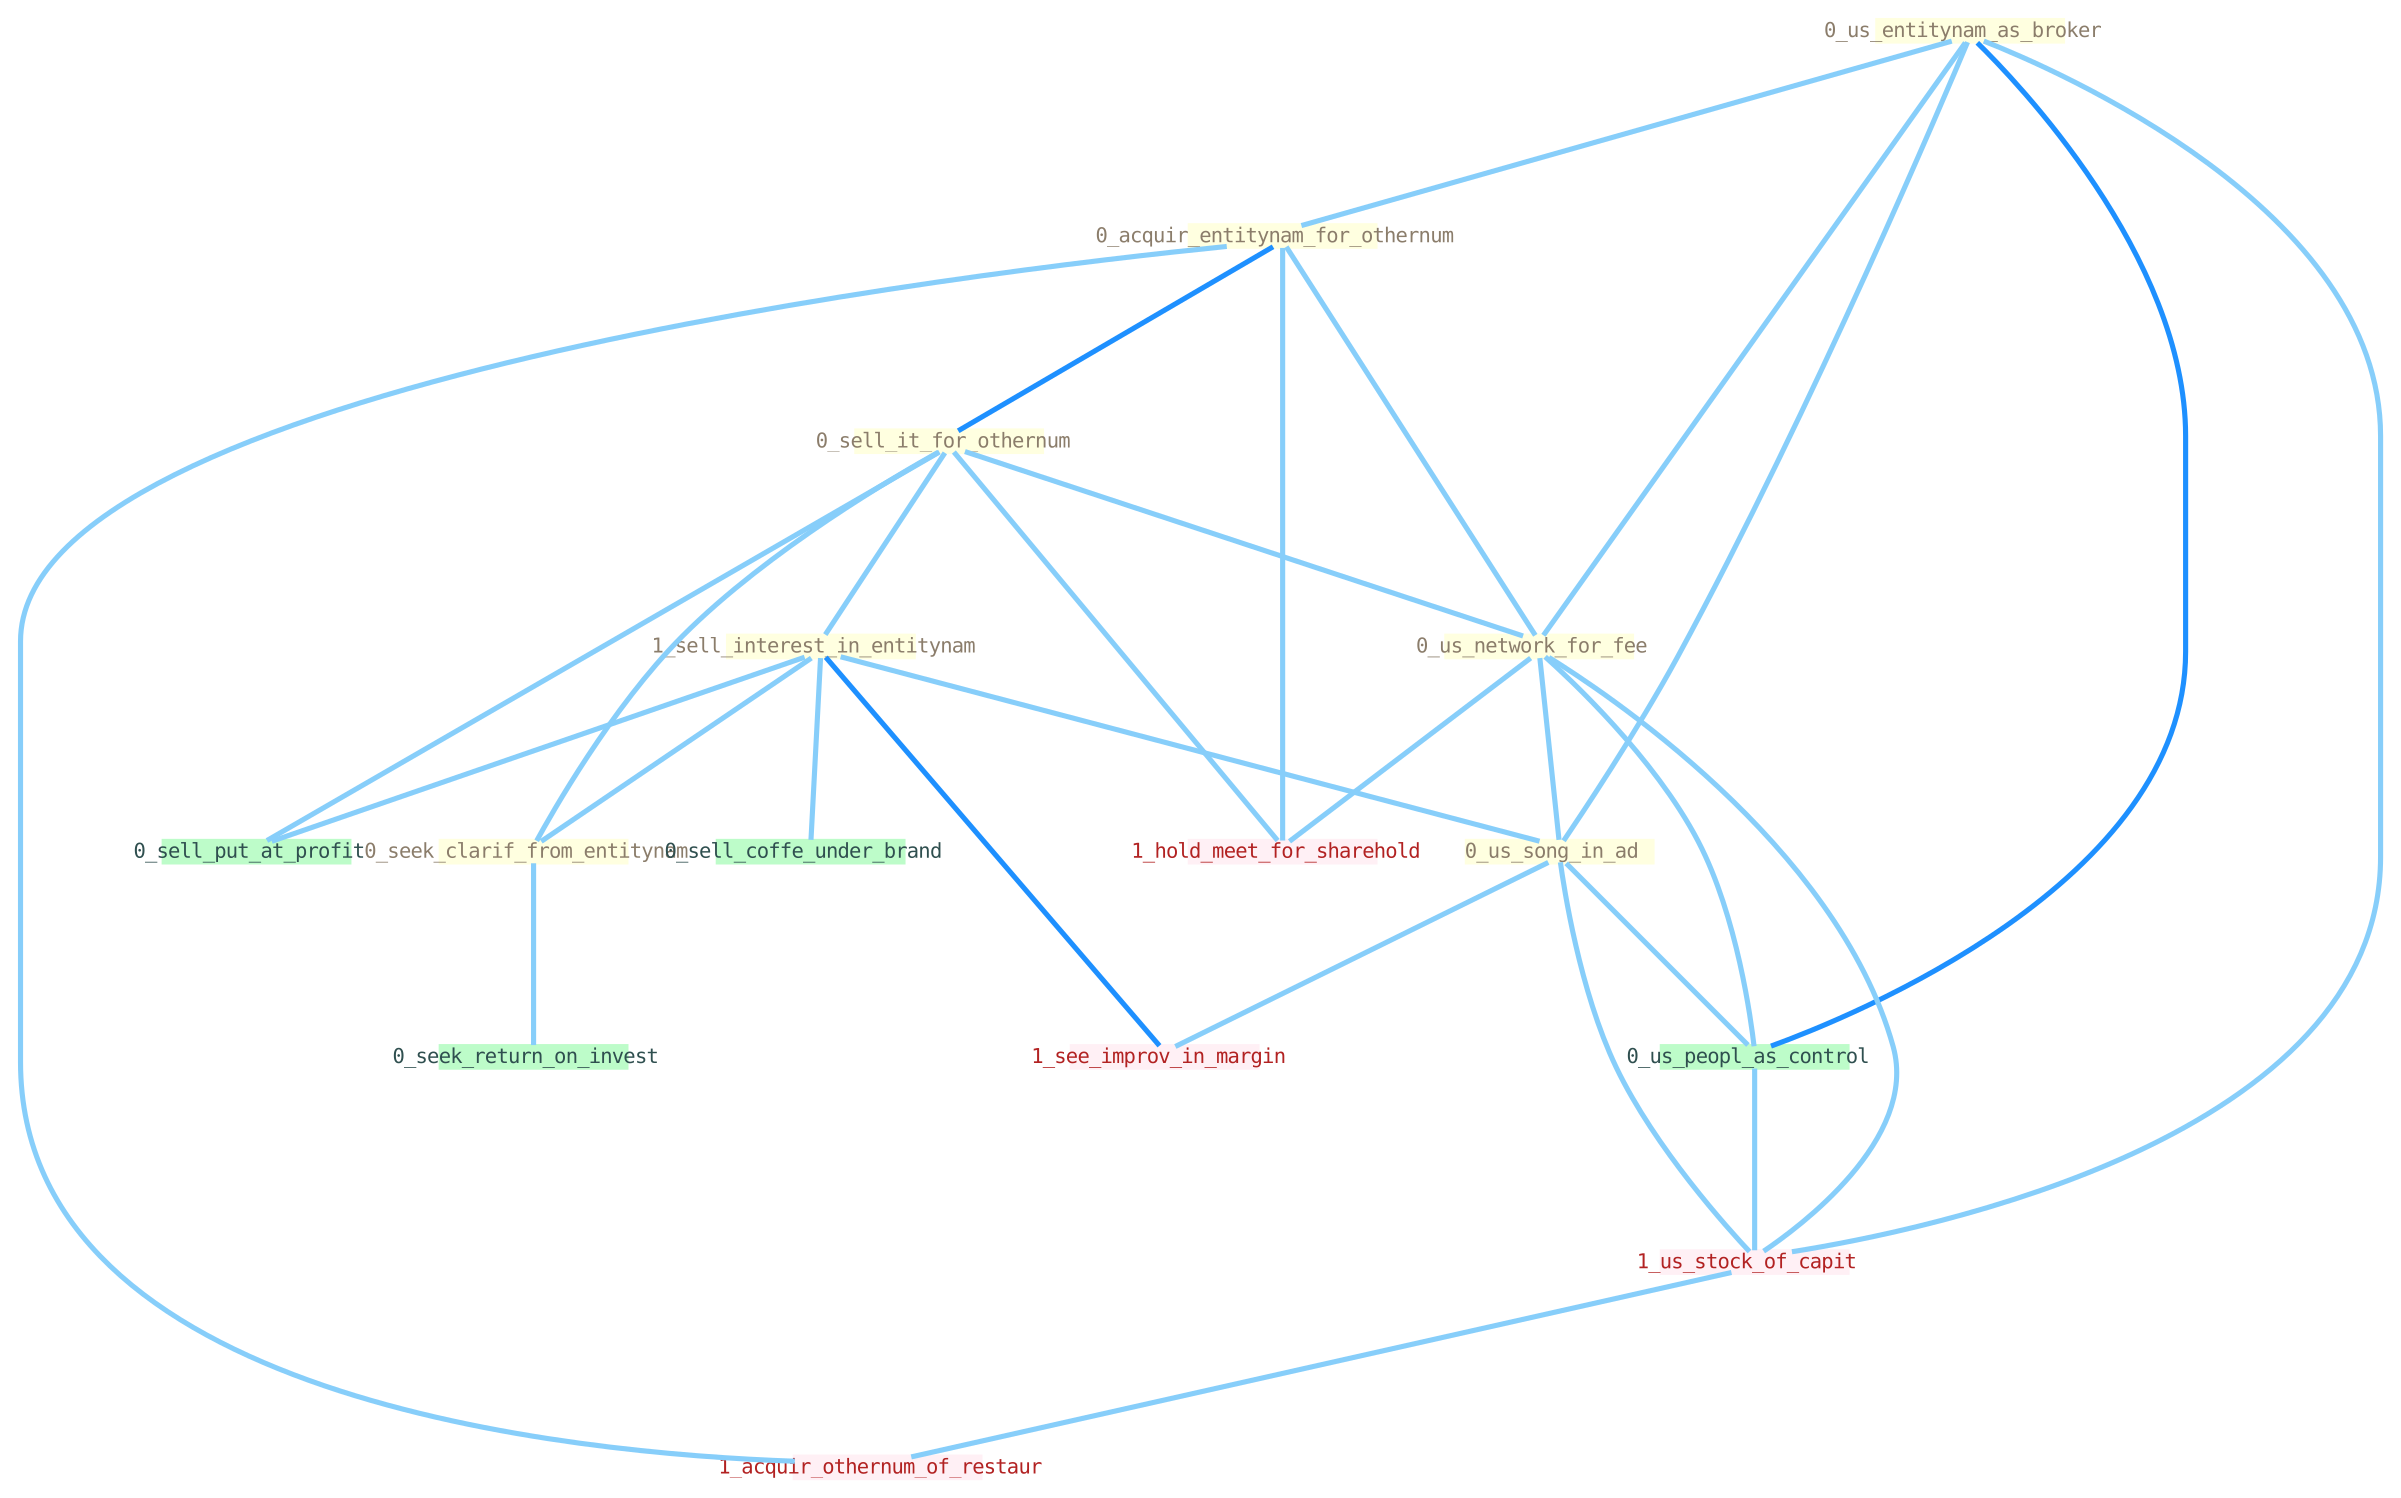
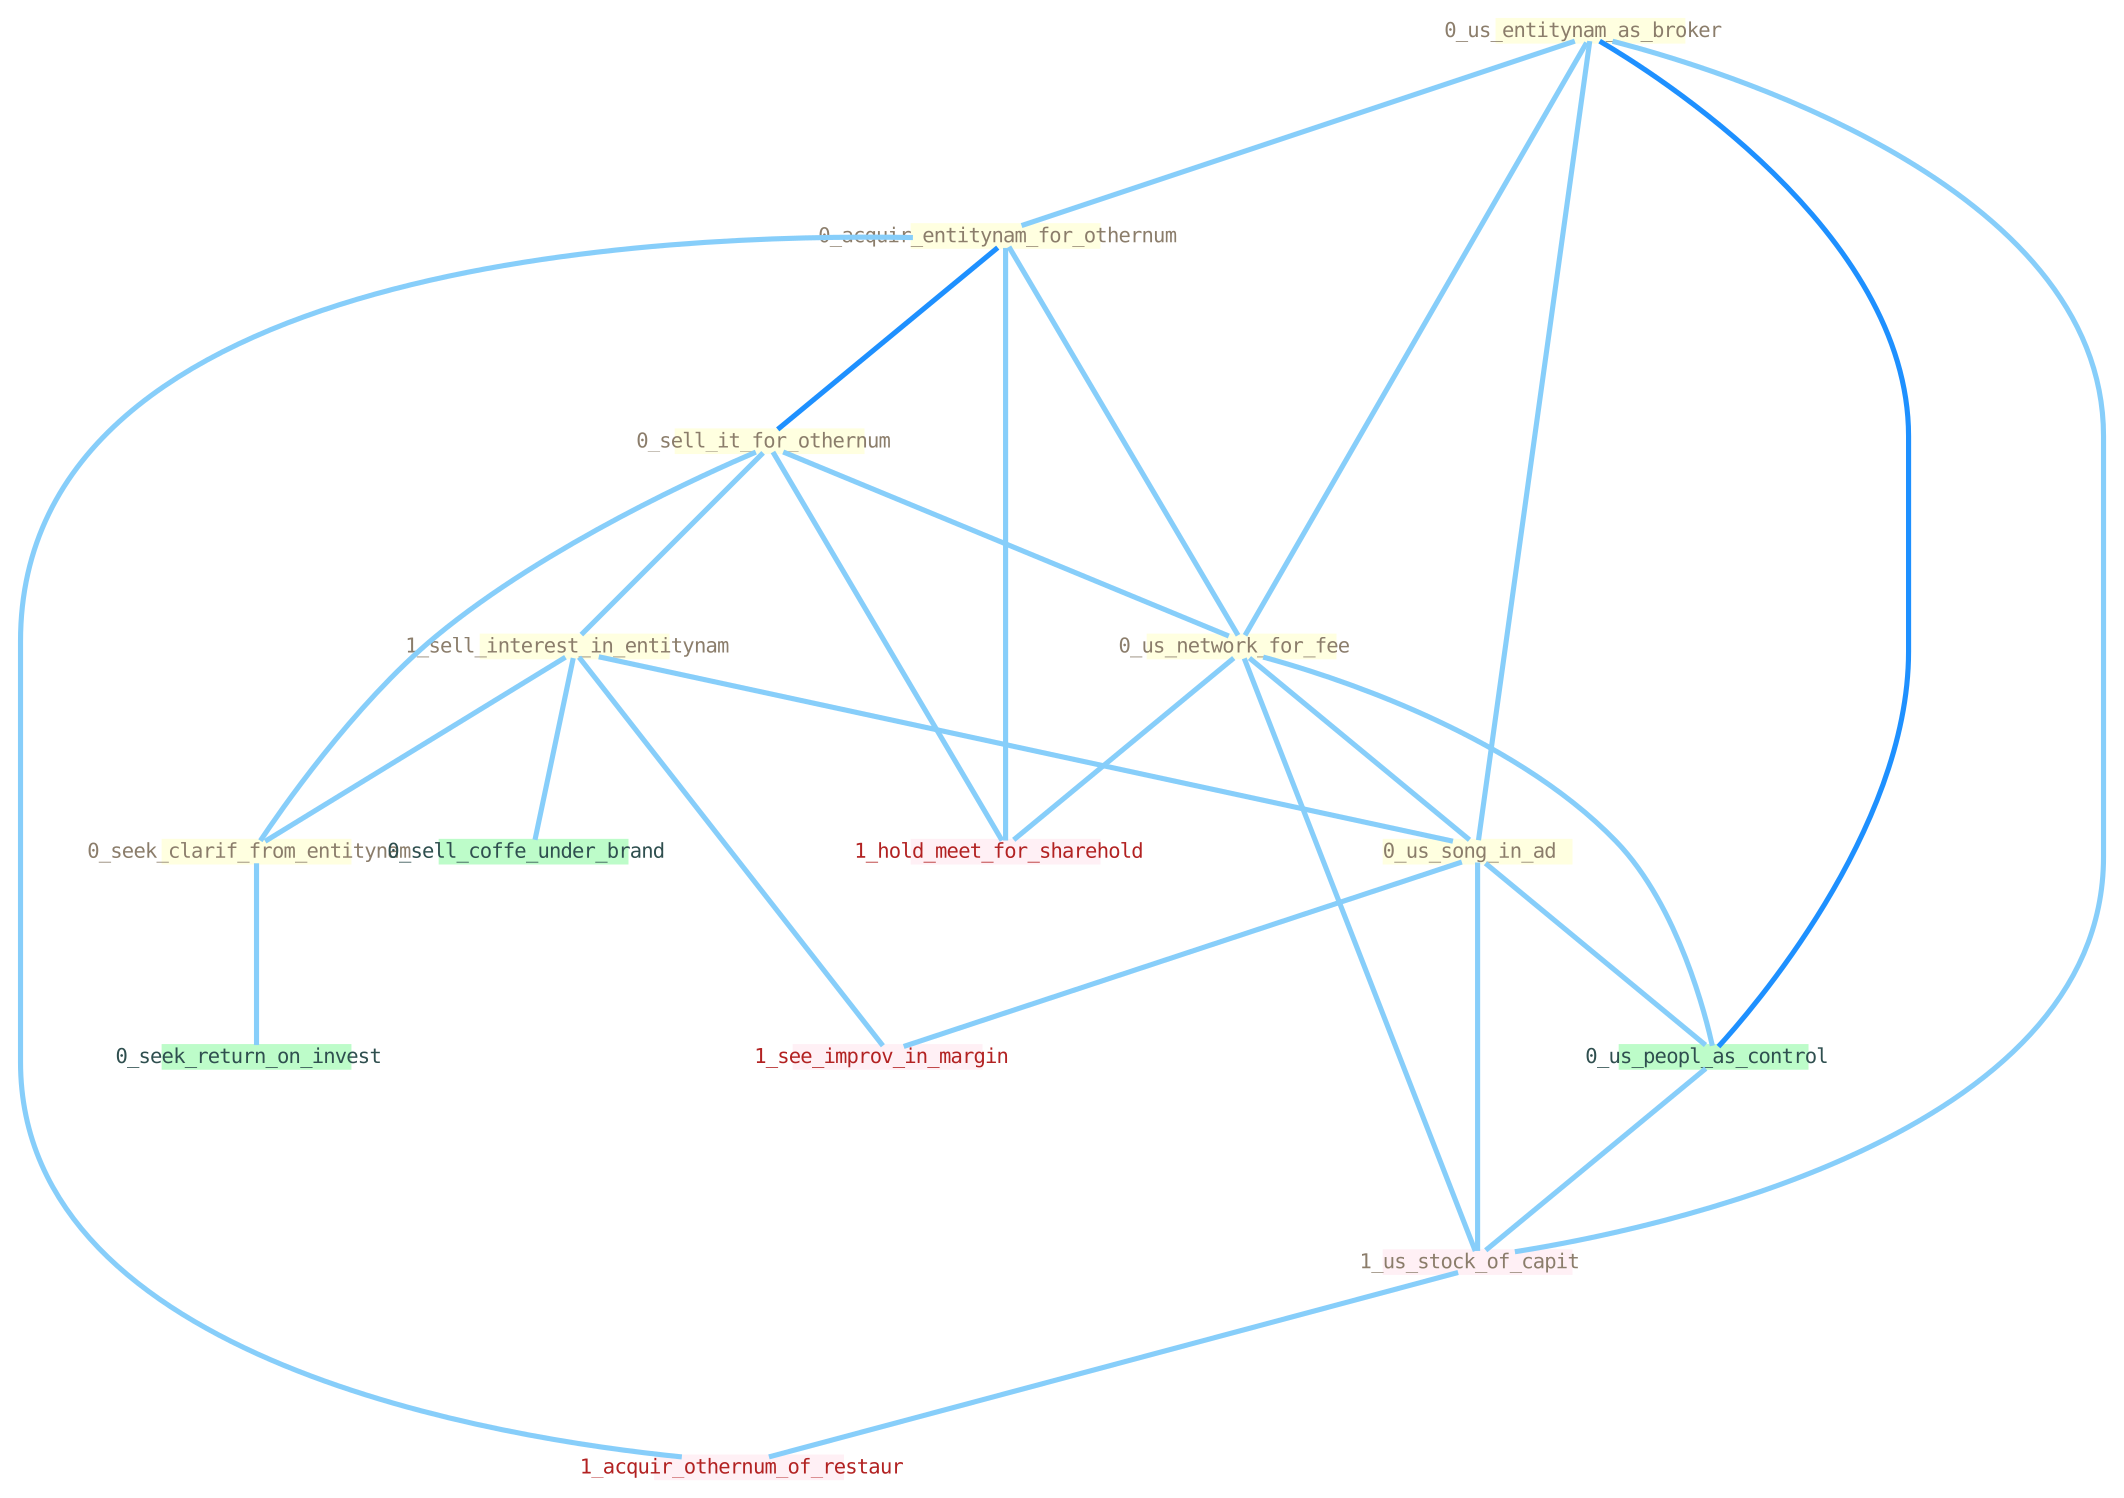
edge "1_sell_interest_in_entitynam" -- "1_see_improv_in_margin": color #1e90ff -> #87cefa
node "0_sell_put_at_profit": removed
node "1_us_stock_of_capit": fontcolor #b22222 -> #8b7d6b
